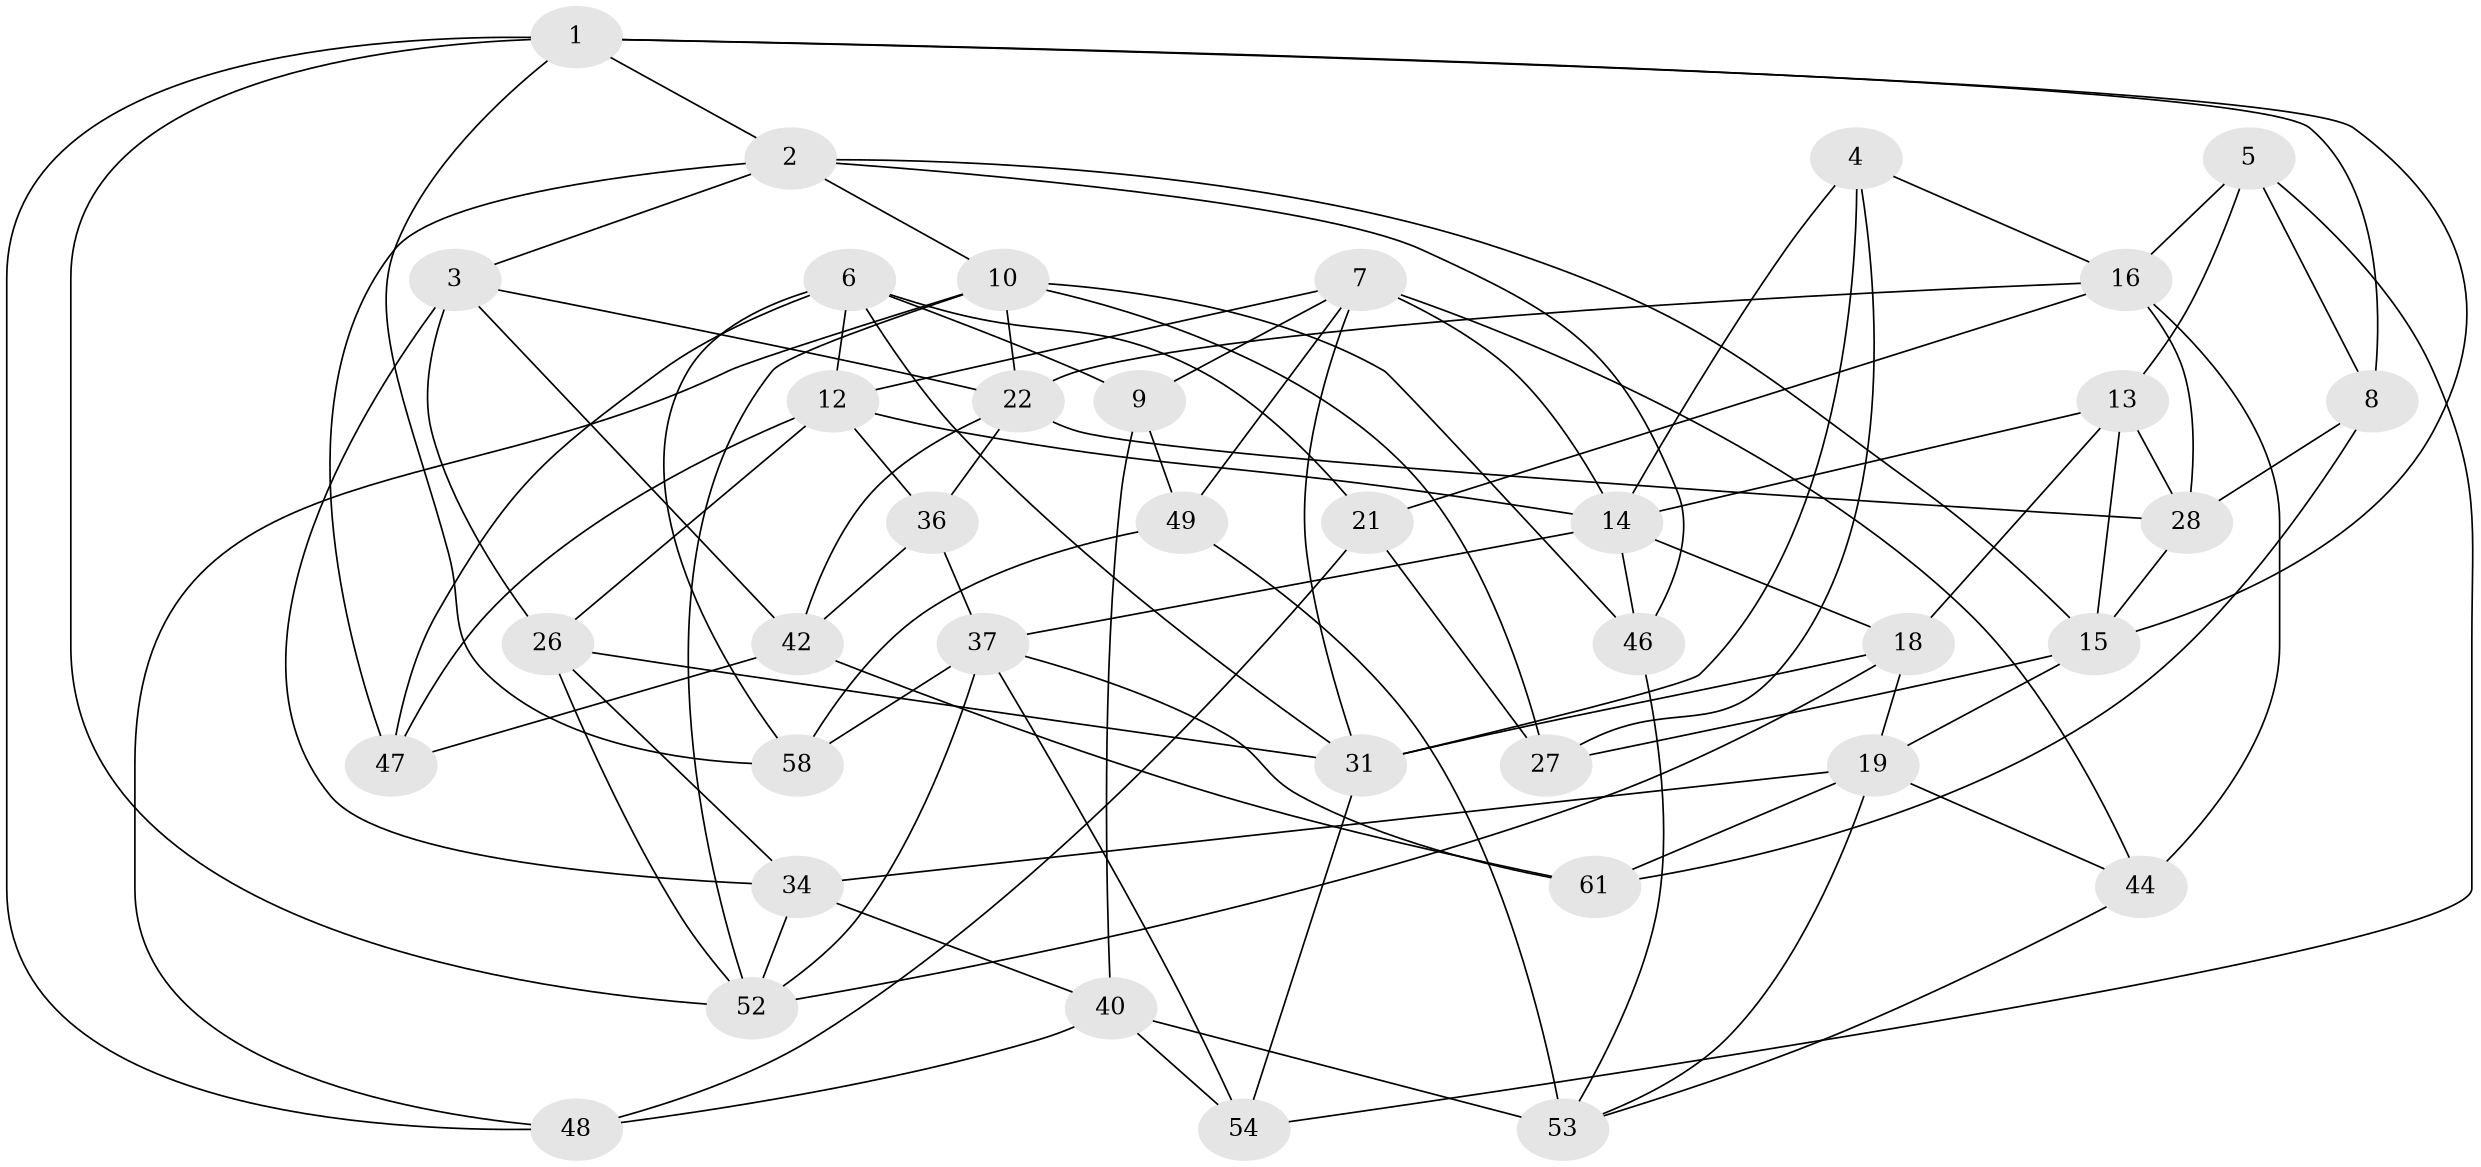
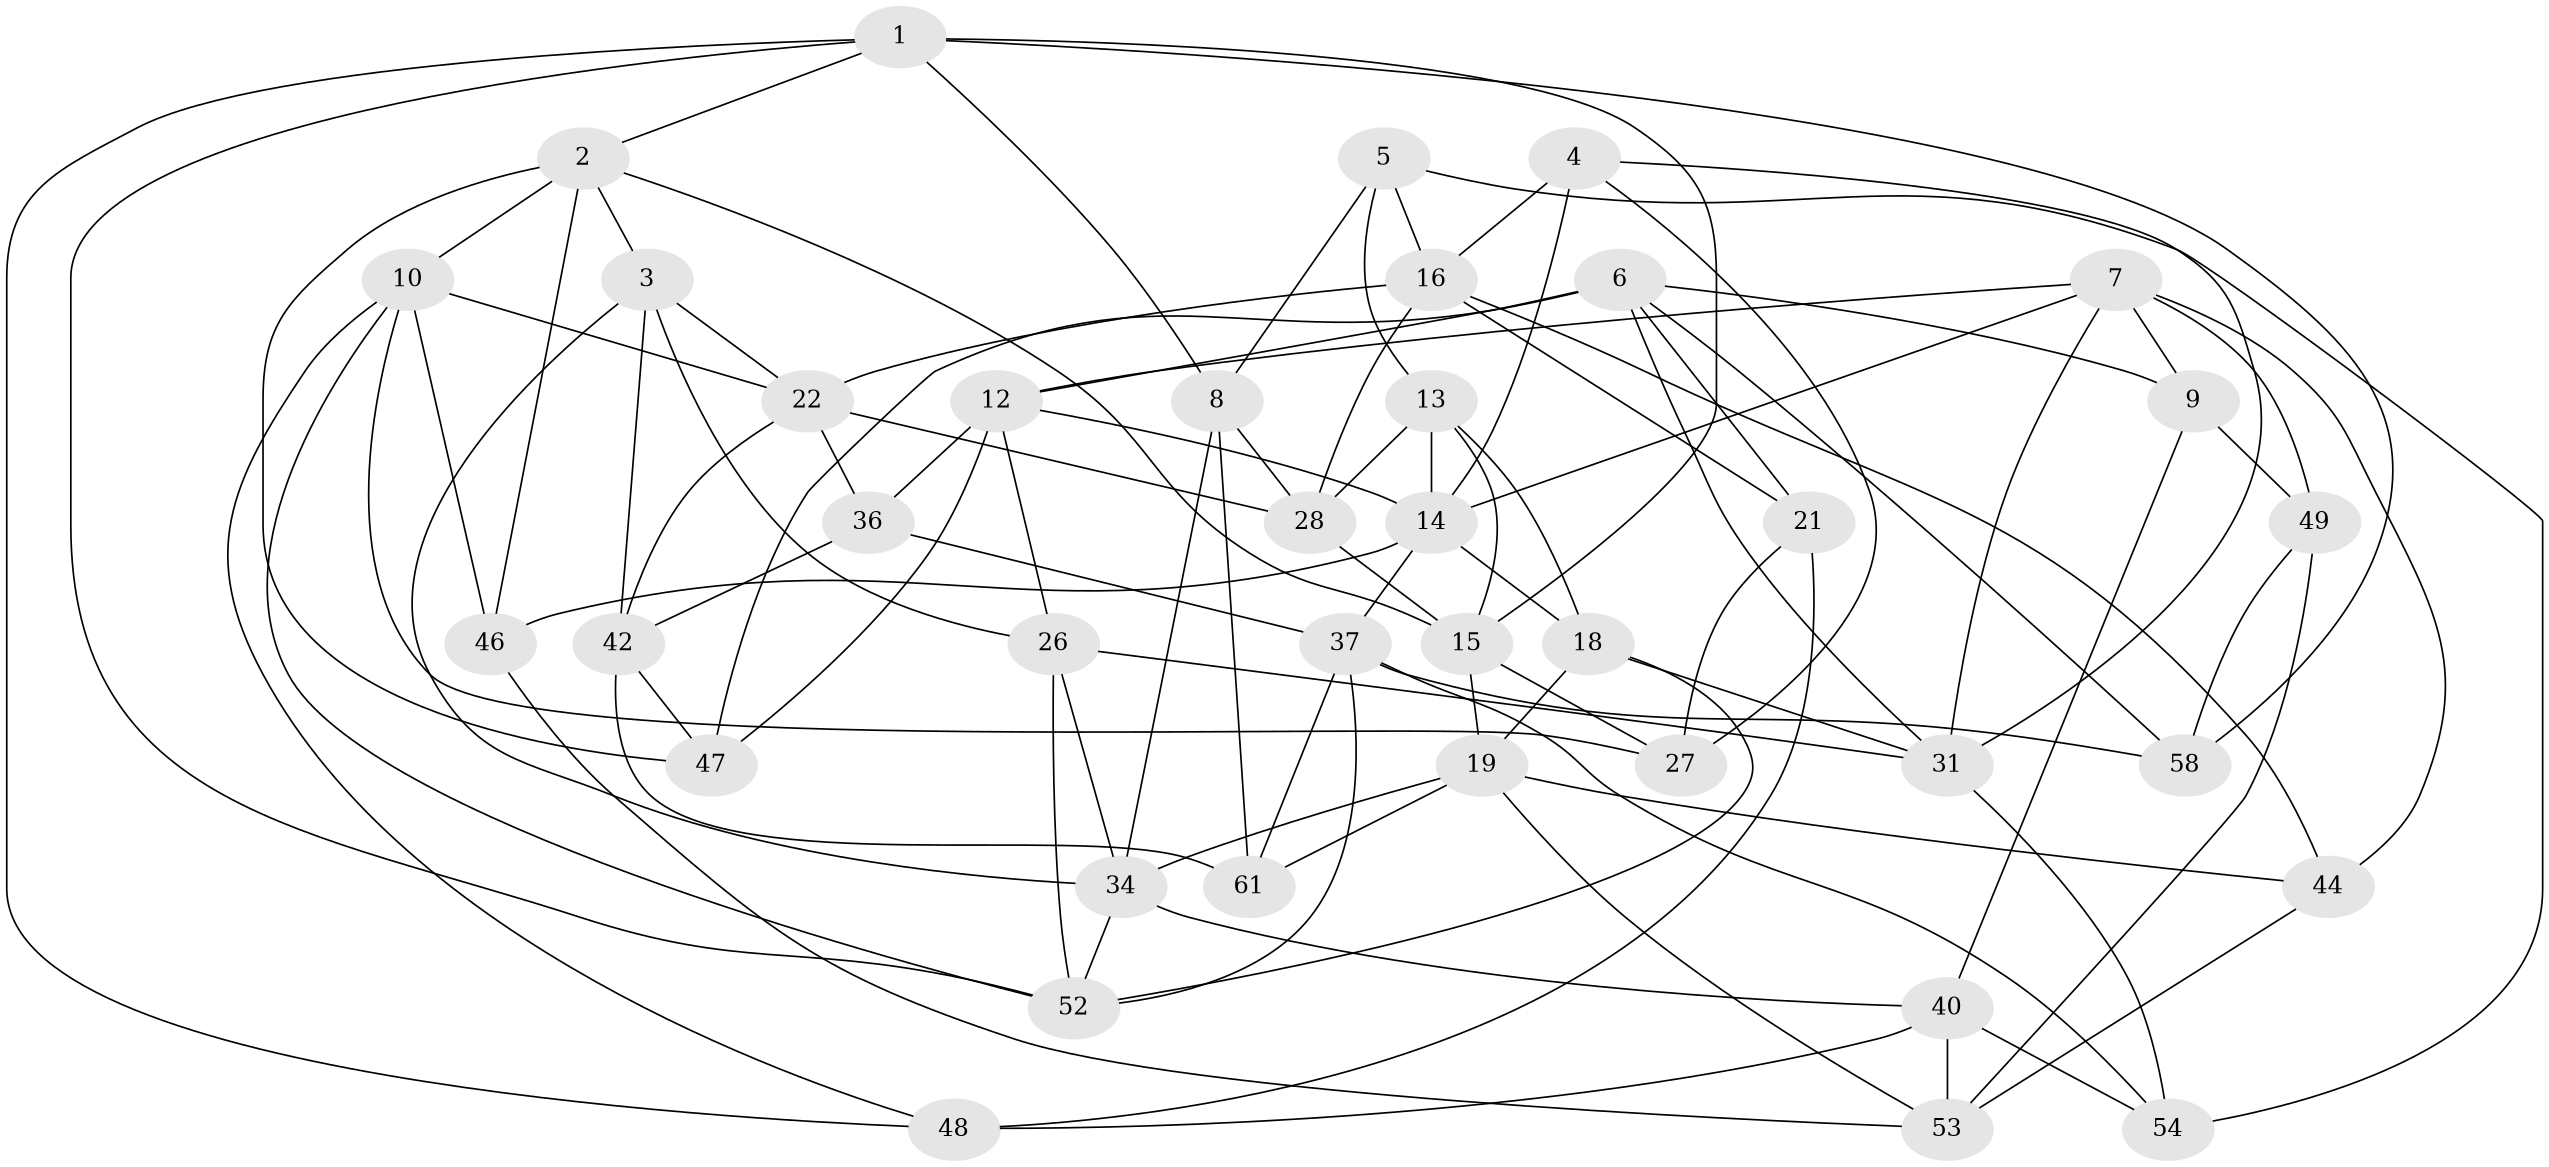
edge "8" -- "34": added
